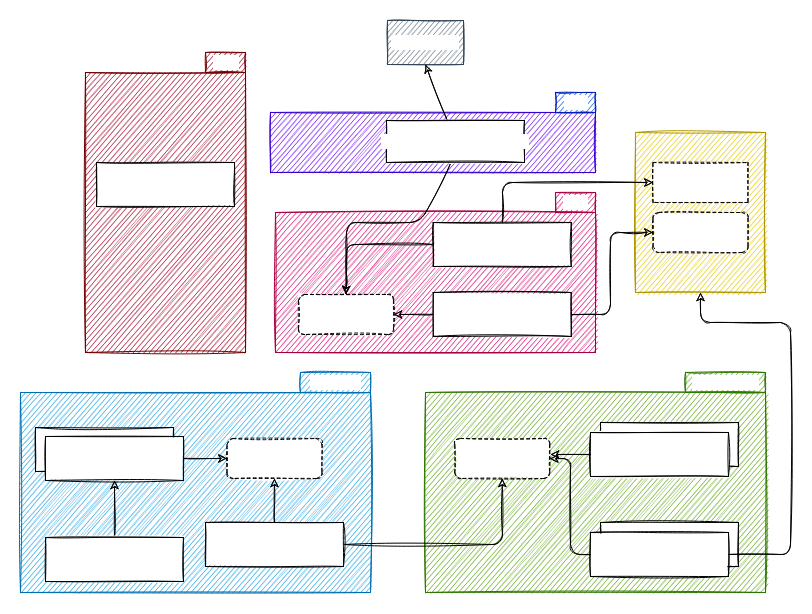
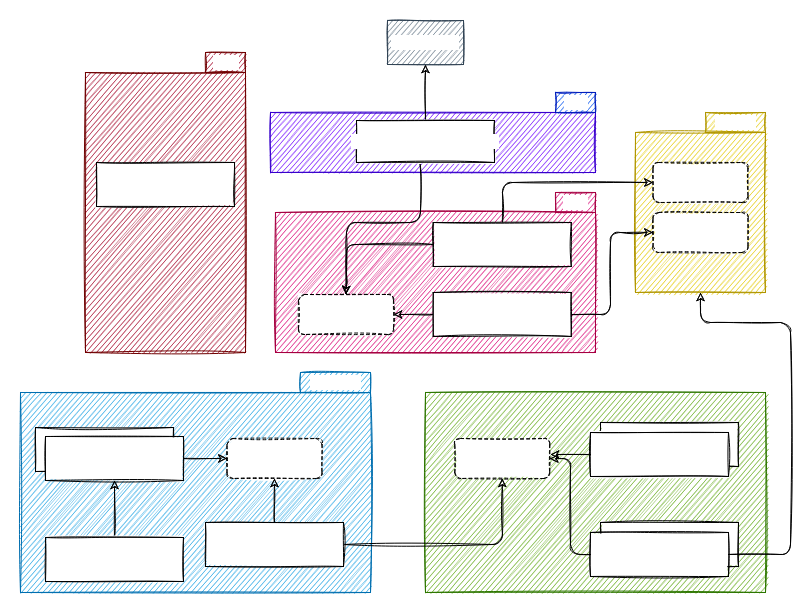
node "Domain": added
node "AwsCognitoIdentityProvider": moved (456, 142) -> (426, 142)
node "Authentication": shape rectangle -> rounded rectangle
node "Presentation": removed
